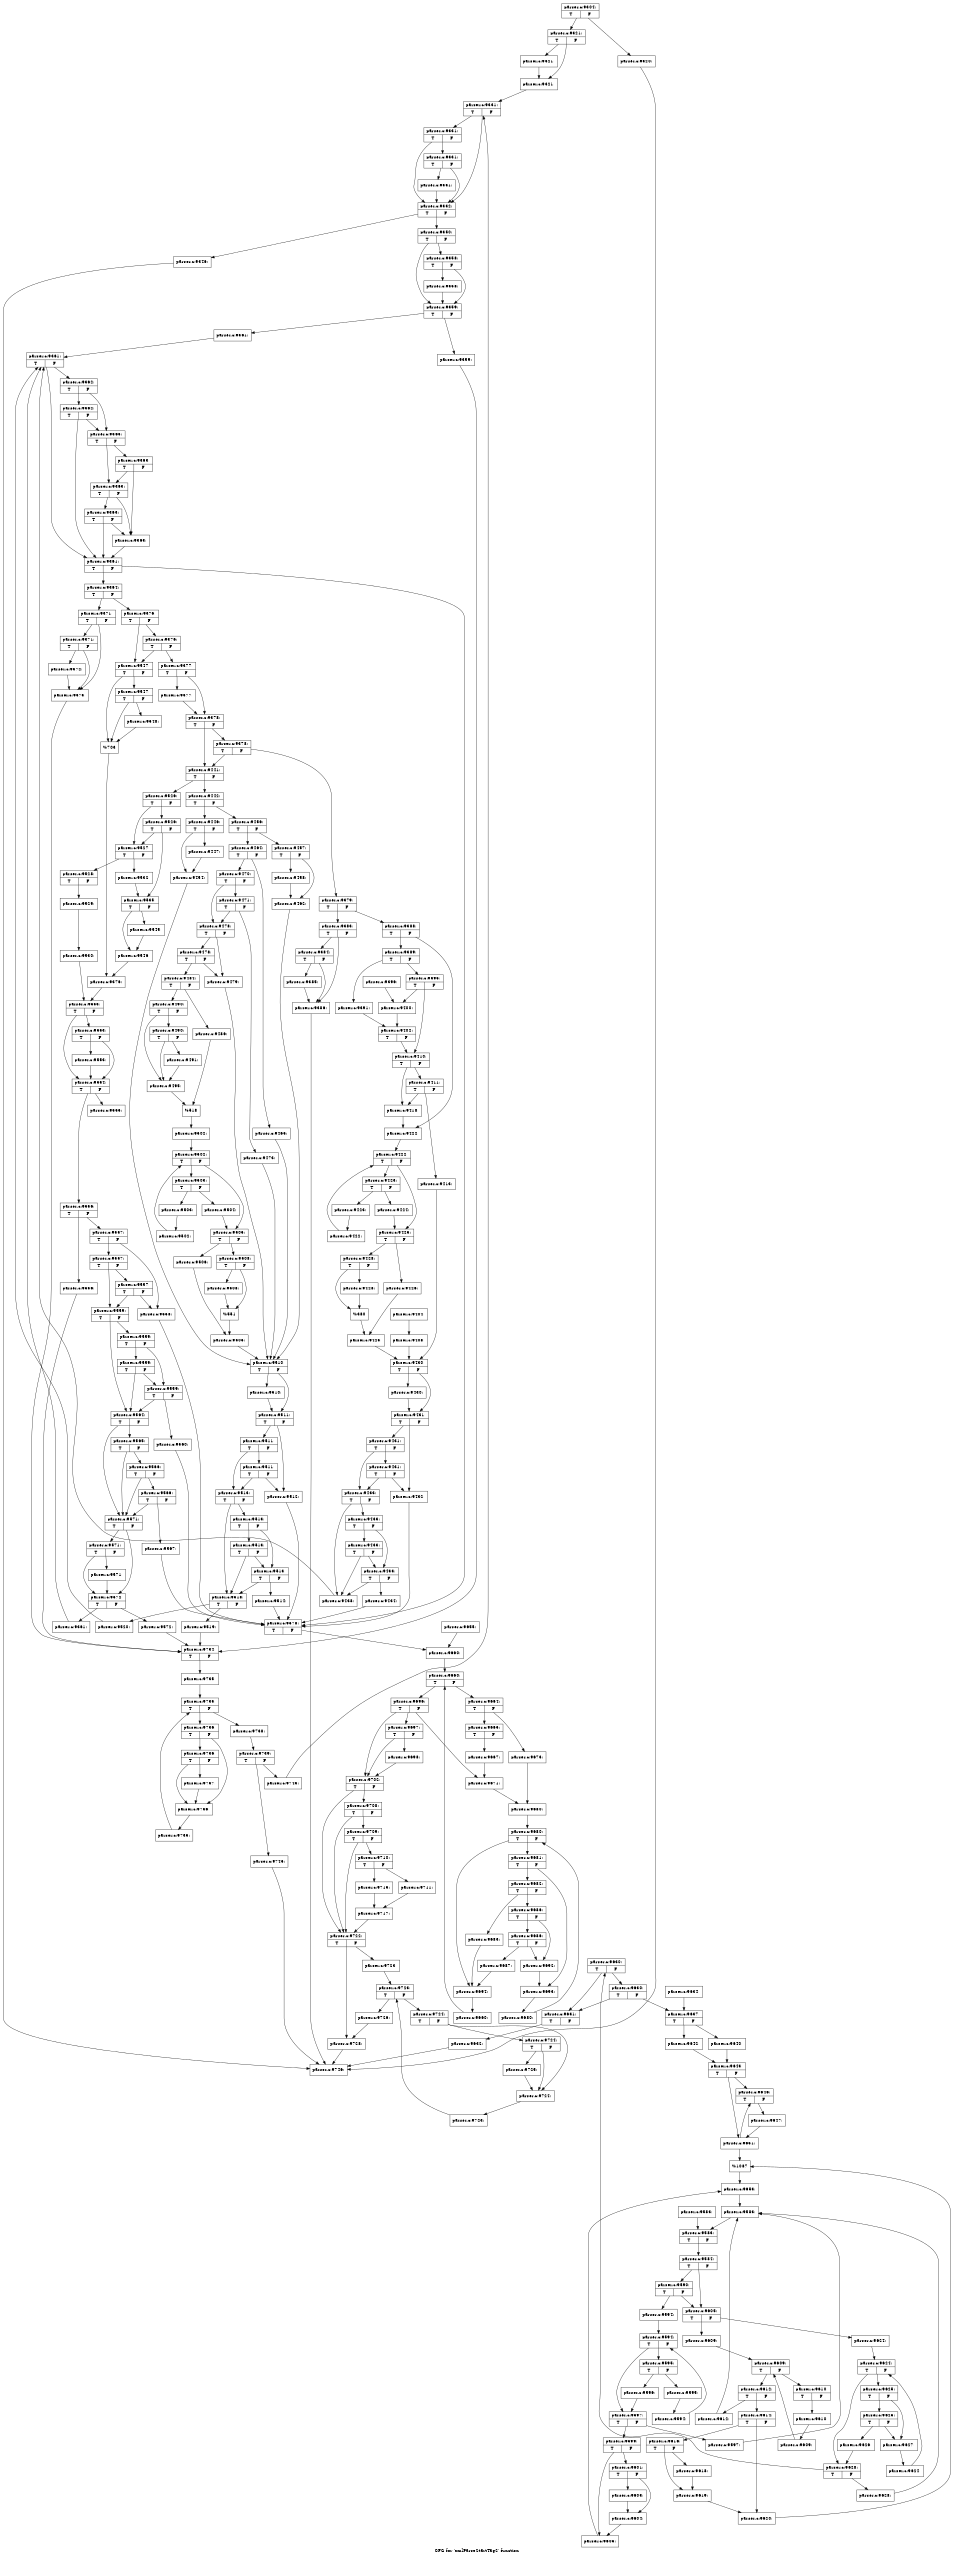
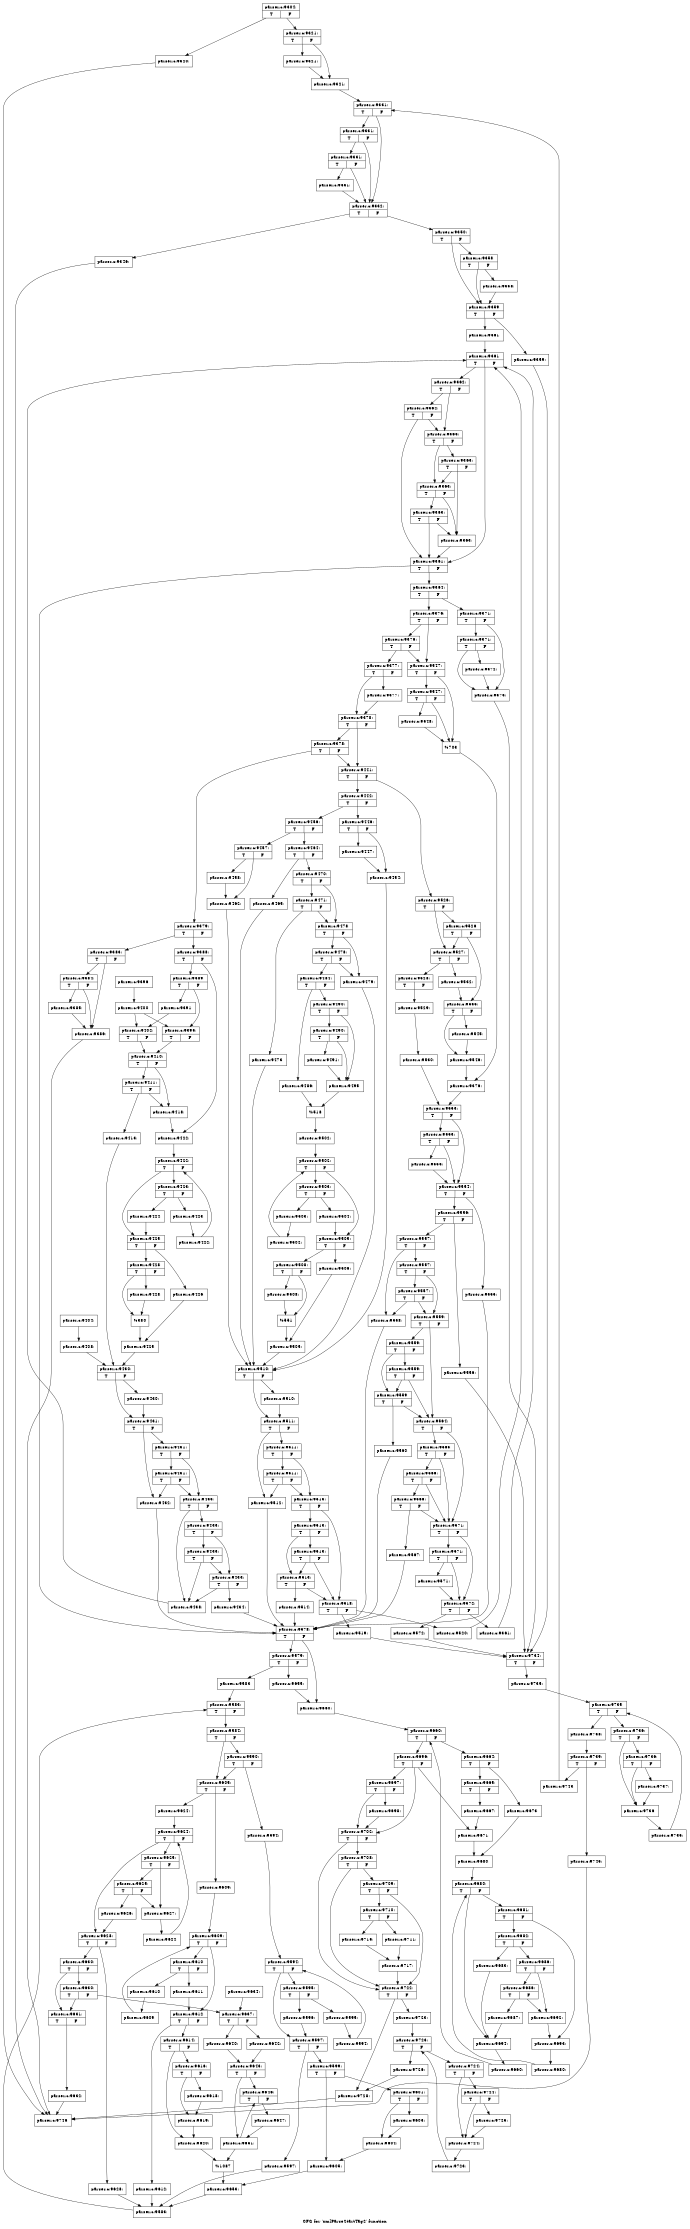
edge "parser.c:9395:" -> "parser.c:9400:": reversed
edge "parser.c:9555:" -> "parser.c:9578:": added
node "parser.c:9579:": added
node "parser.c:9611:": added
